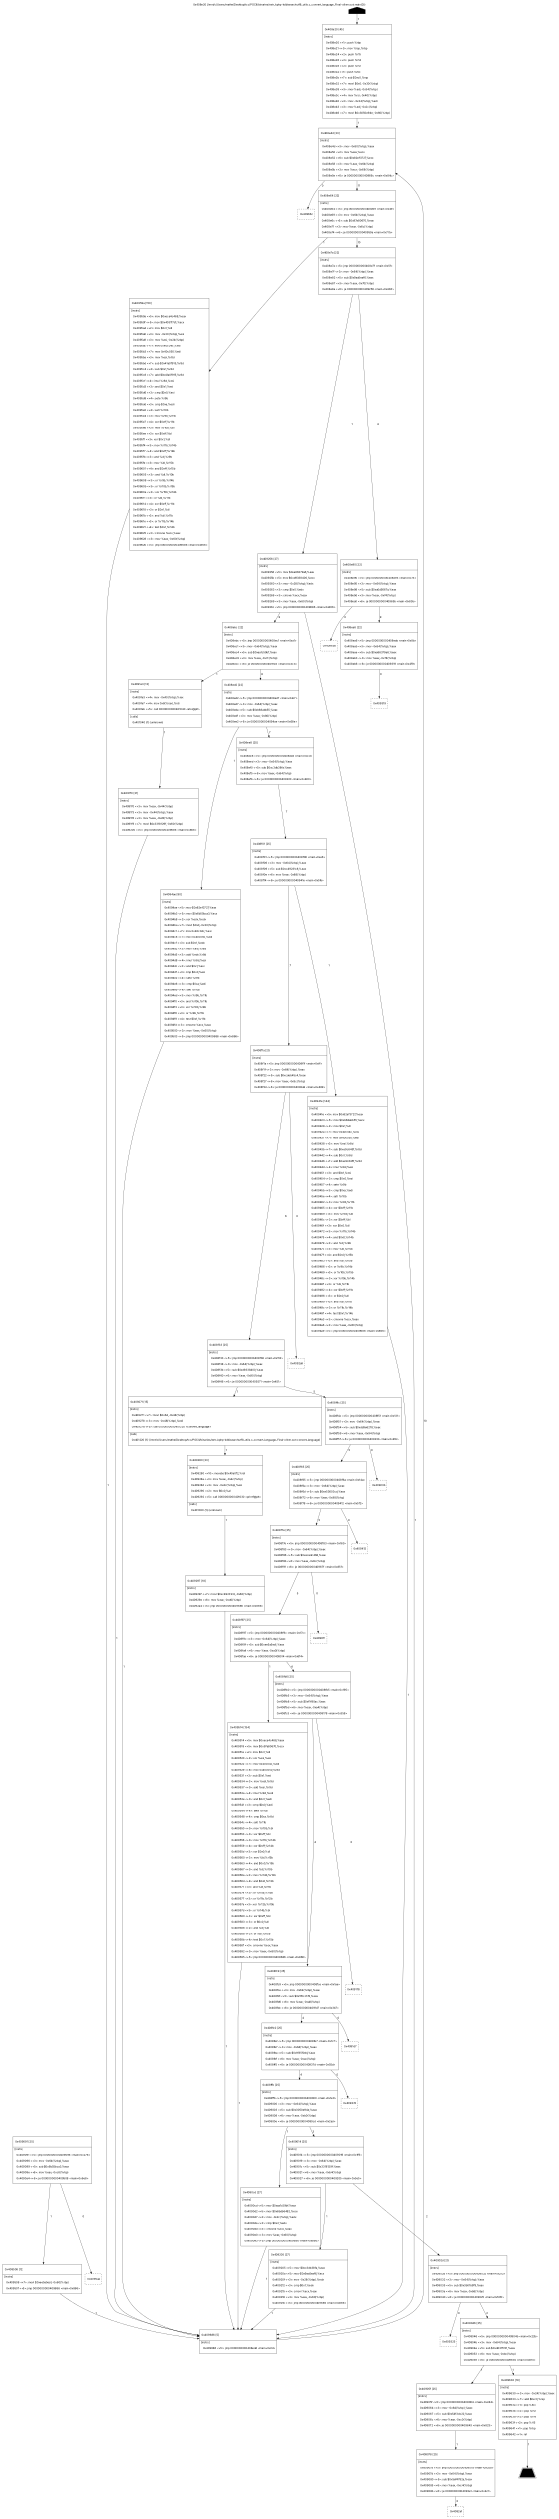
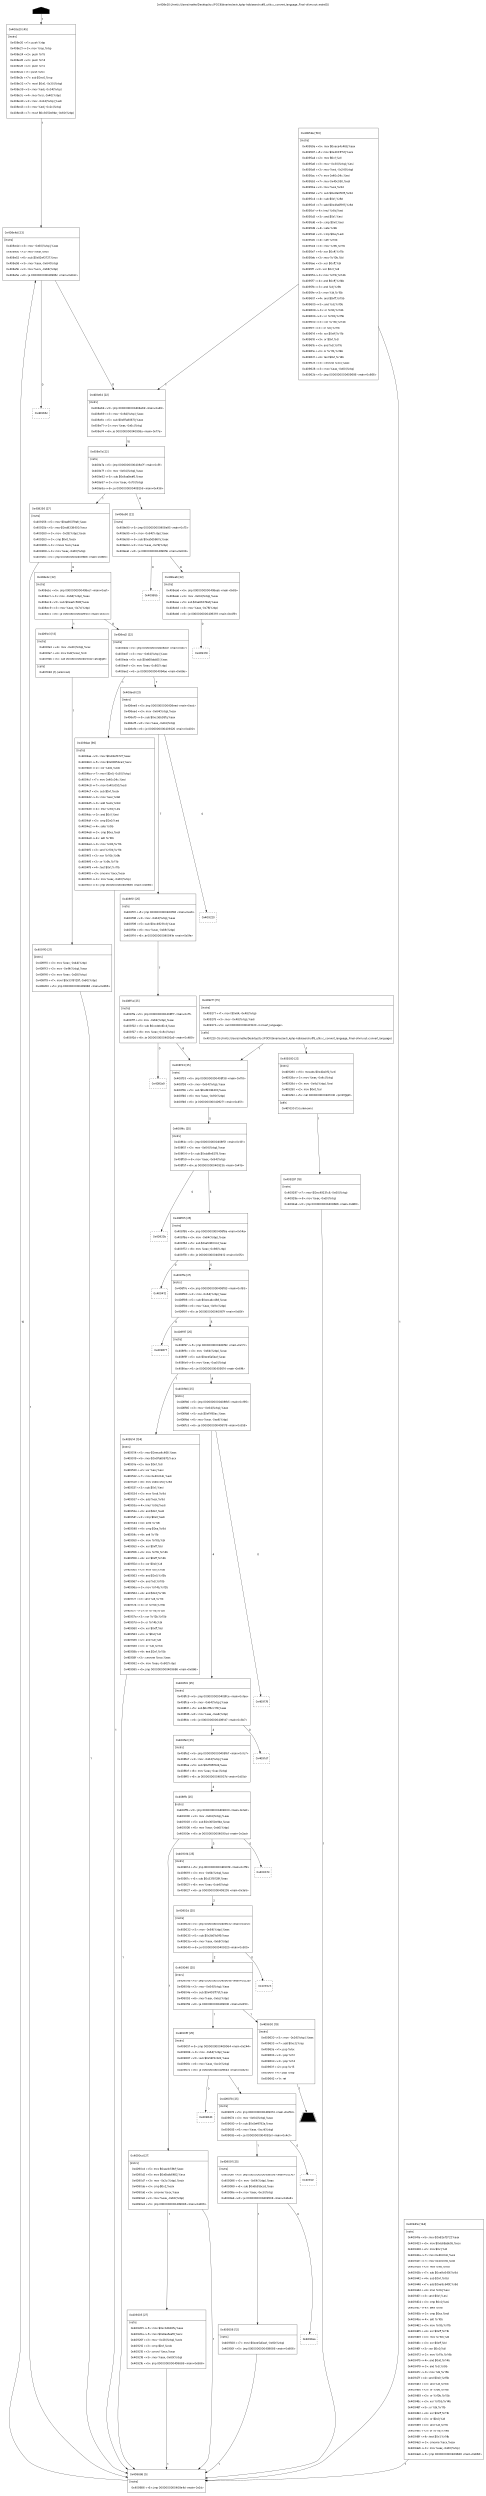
edge "0x408e64 [22]" -> "0x40959a [150]": reversed
node "0x409220": added
edge "0x408f01 [25]" -> "0x40941e [144]": removed, label "1"
edge "0x408f33 [25]" -> "0x409271 [15]": reversed
edge "0x408fe2 [25]" -> "0x40937d": now "0x408ffb [25]" -> "0x40937d"
node "0x409643": added
edge "0x409078 [25]" -> "0x409091 [25]": added, label "1"
edge "0x409014 [25]" -> "0x409205 [27]": now "0x4090cd [27]" -> "0x409205 [27]"
